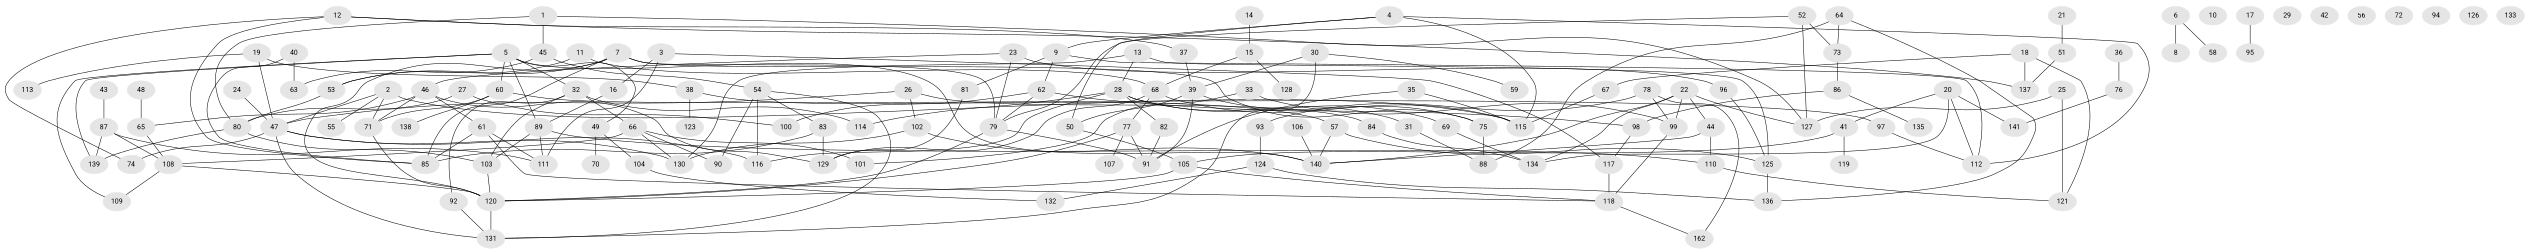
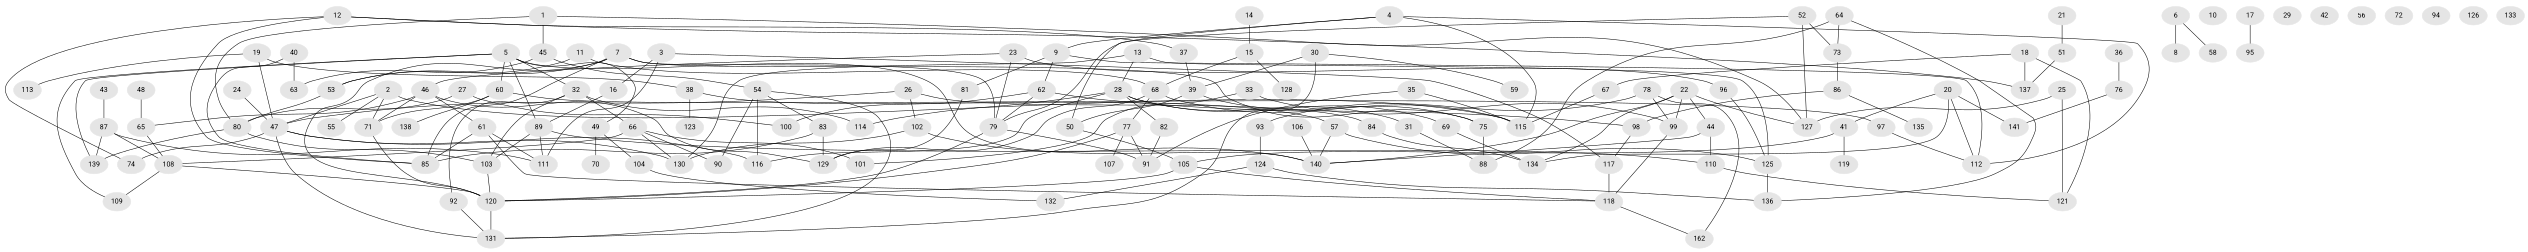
edge "39" -- "91": removed
